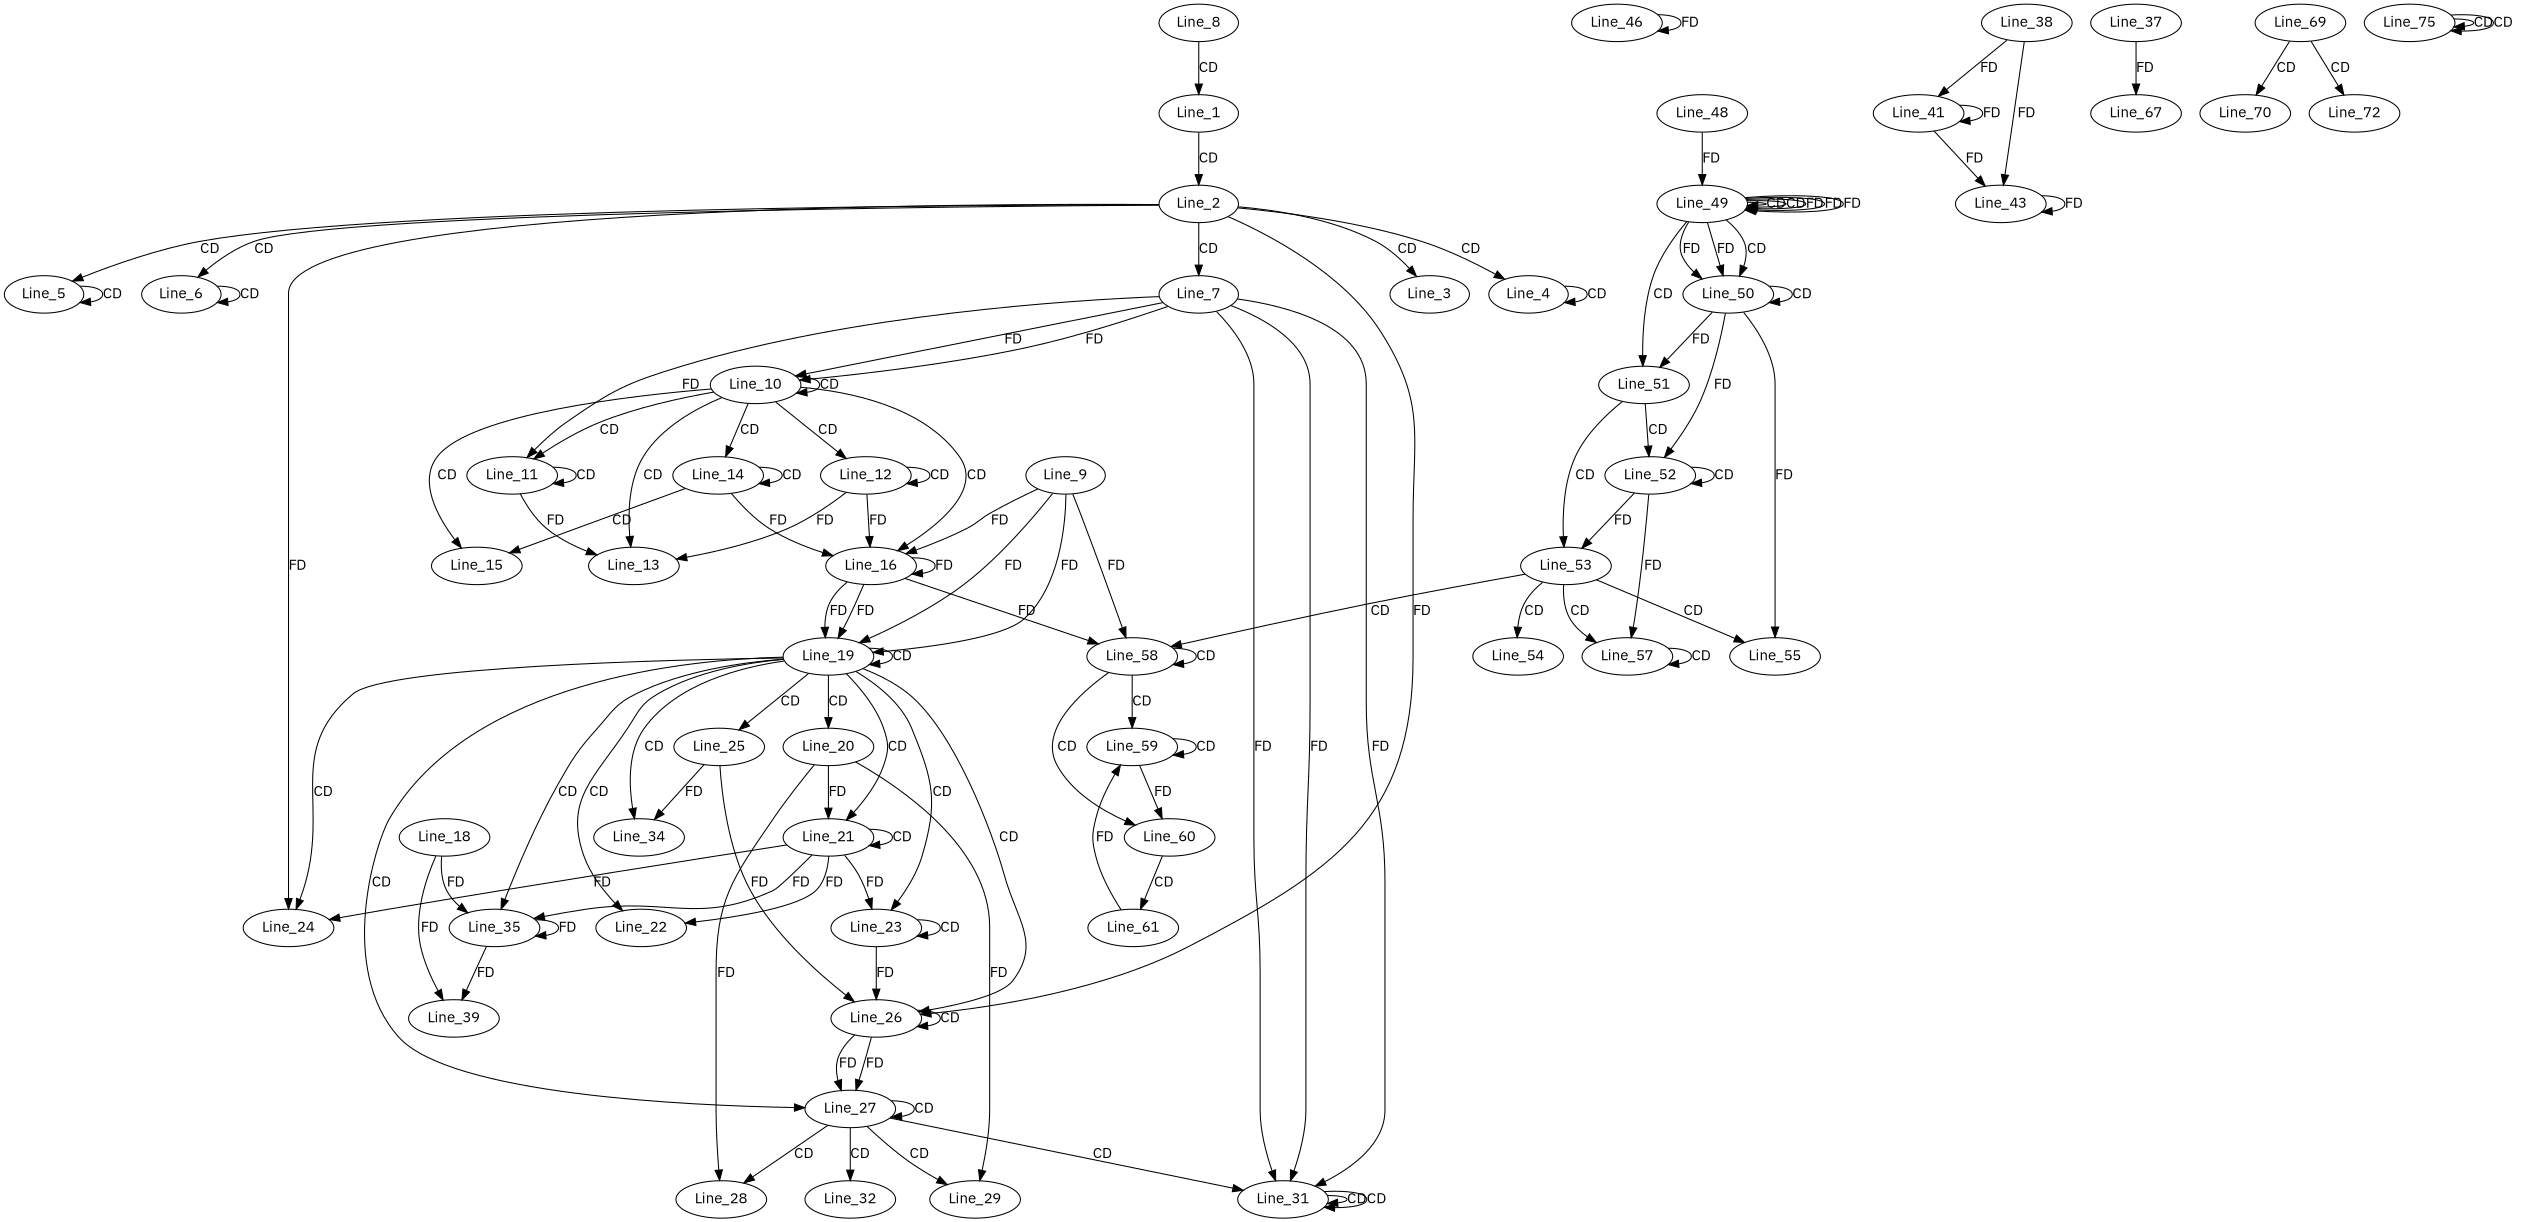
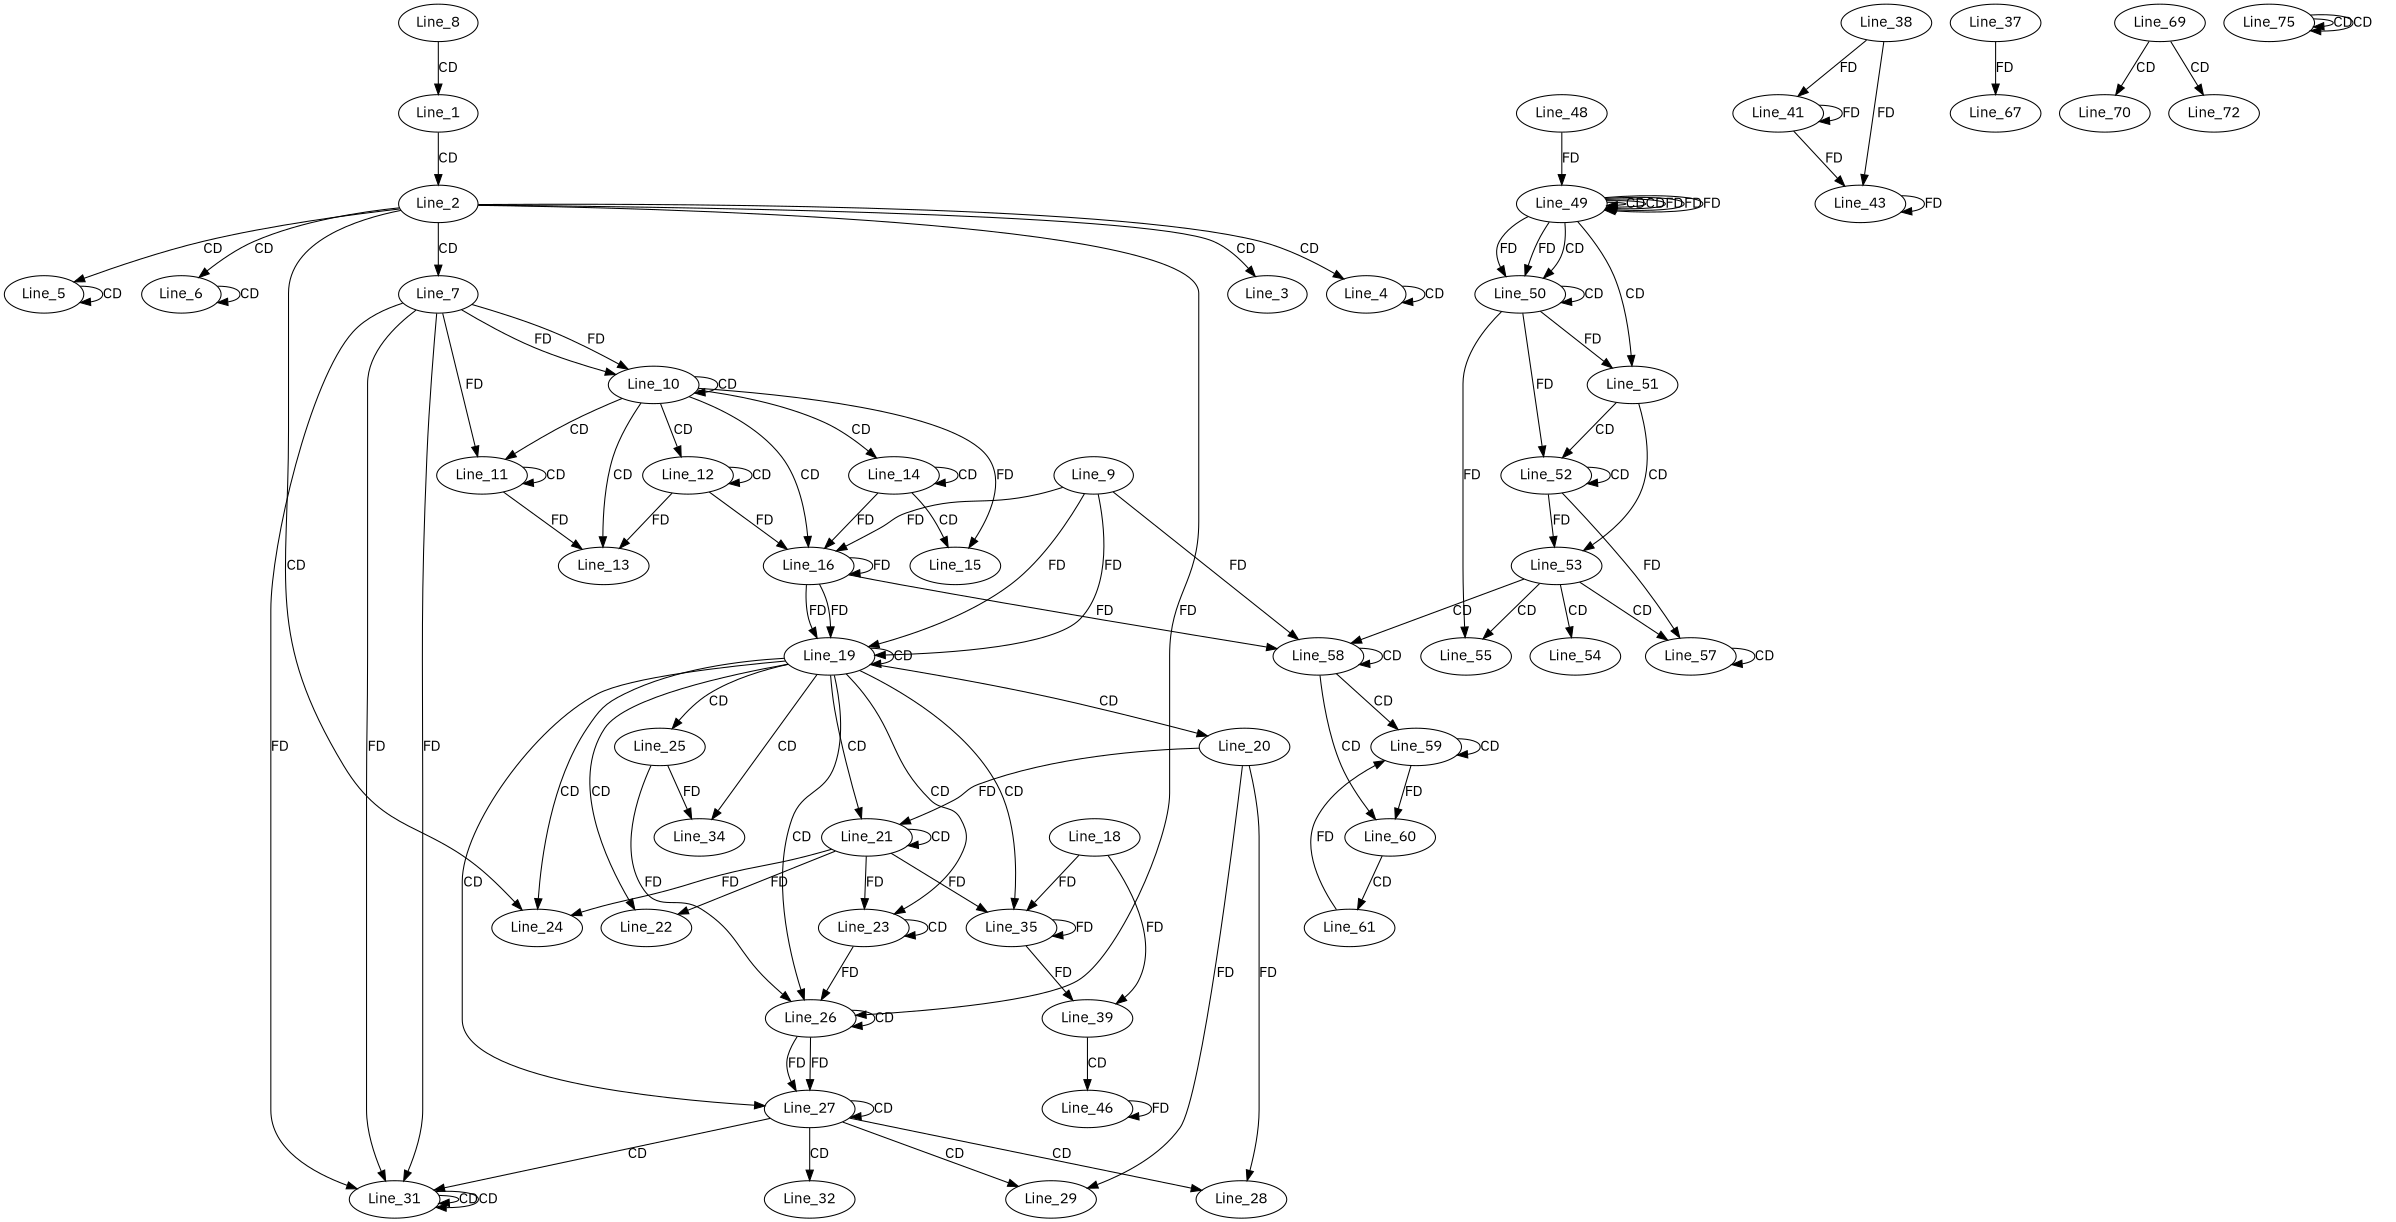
edge "Line_10" -> "Line_15": label "CD" -> "FD"
edge "Line_2" -> "Line_24": label "FD" -> "CD"
edge "Line_39" -> "Line_46": added, label "CD"
